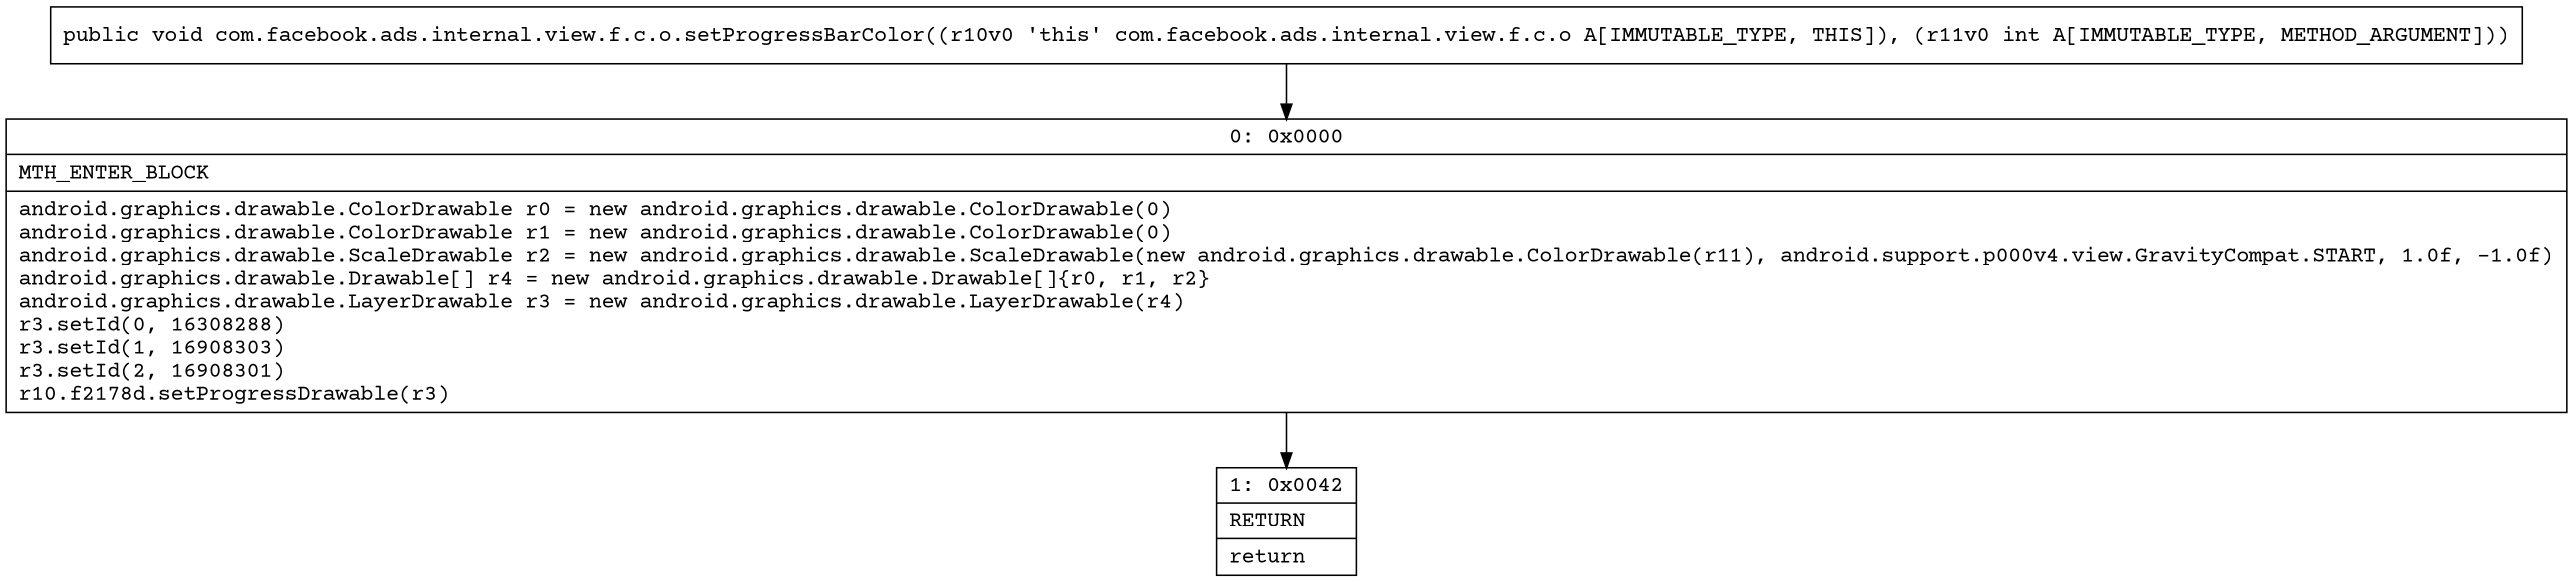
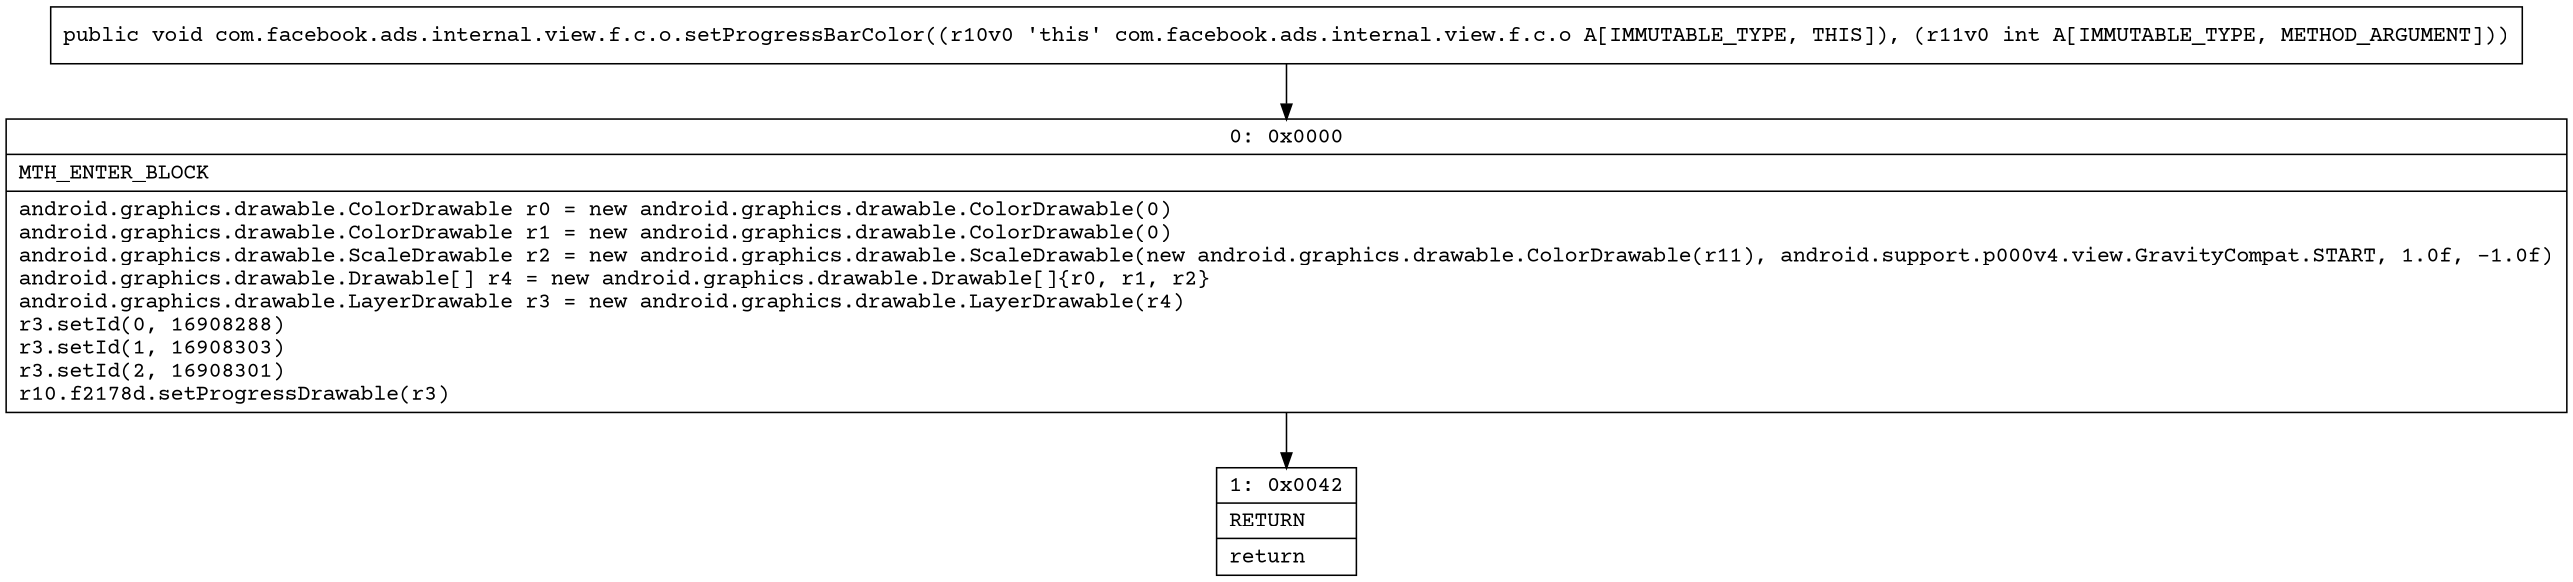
node "0: 0x0000": text "r3.setId(0, 16308288)" -> "r3.setId(0, 16908288)"
